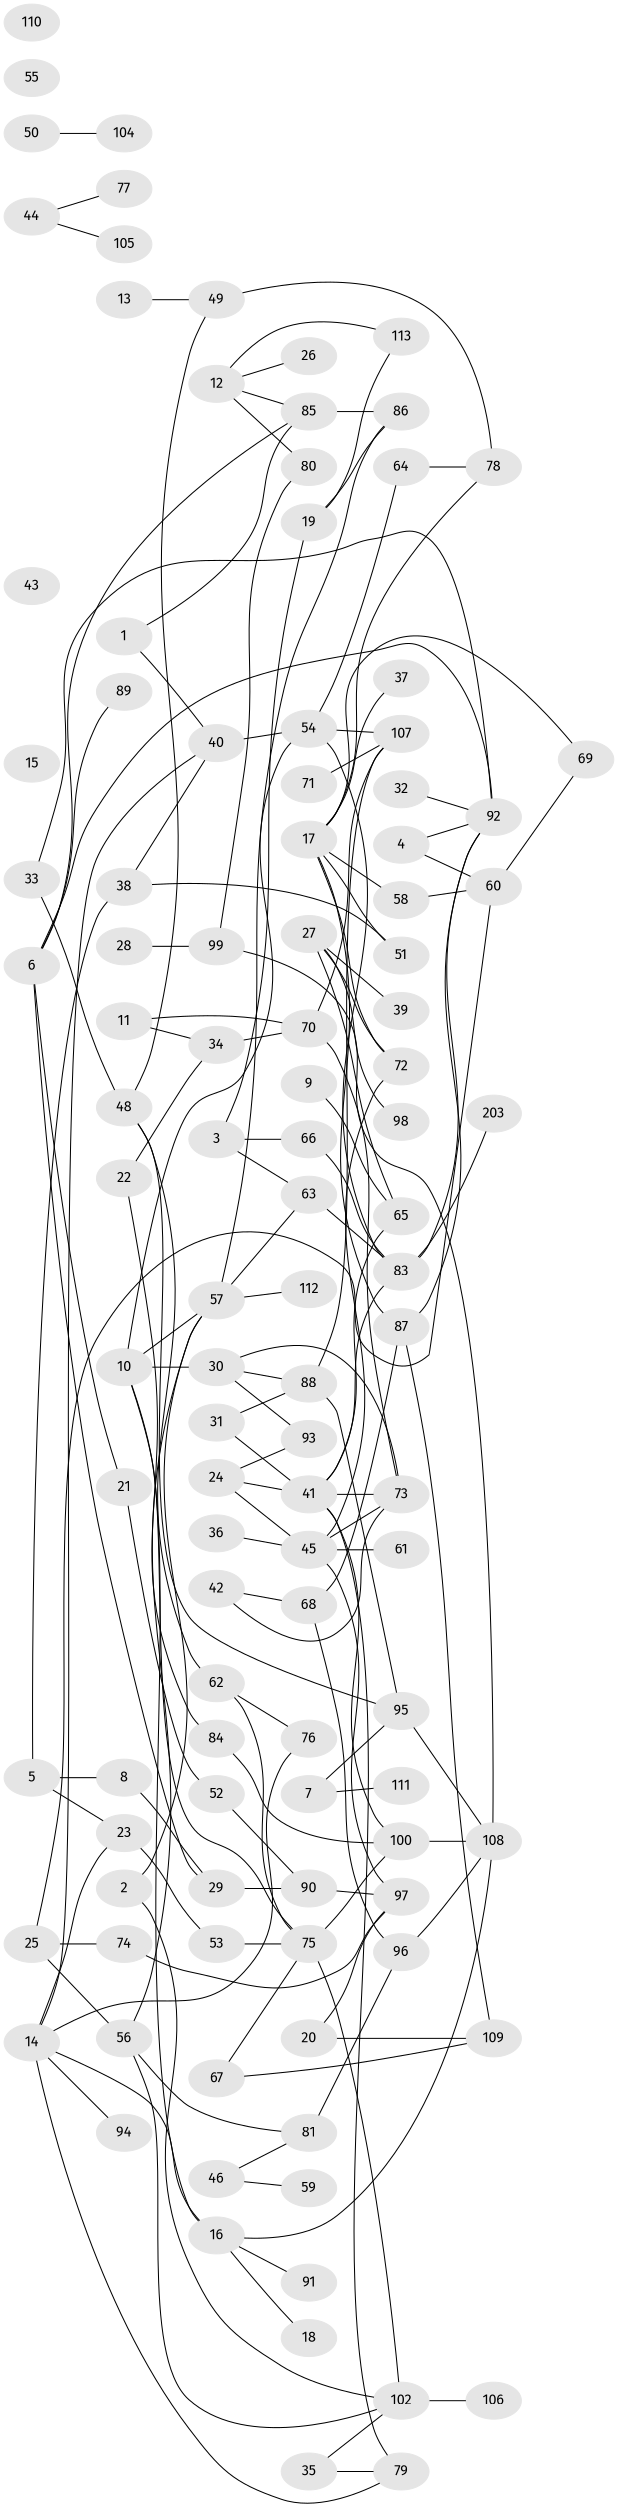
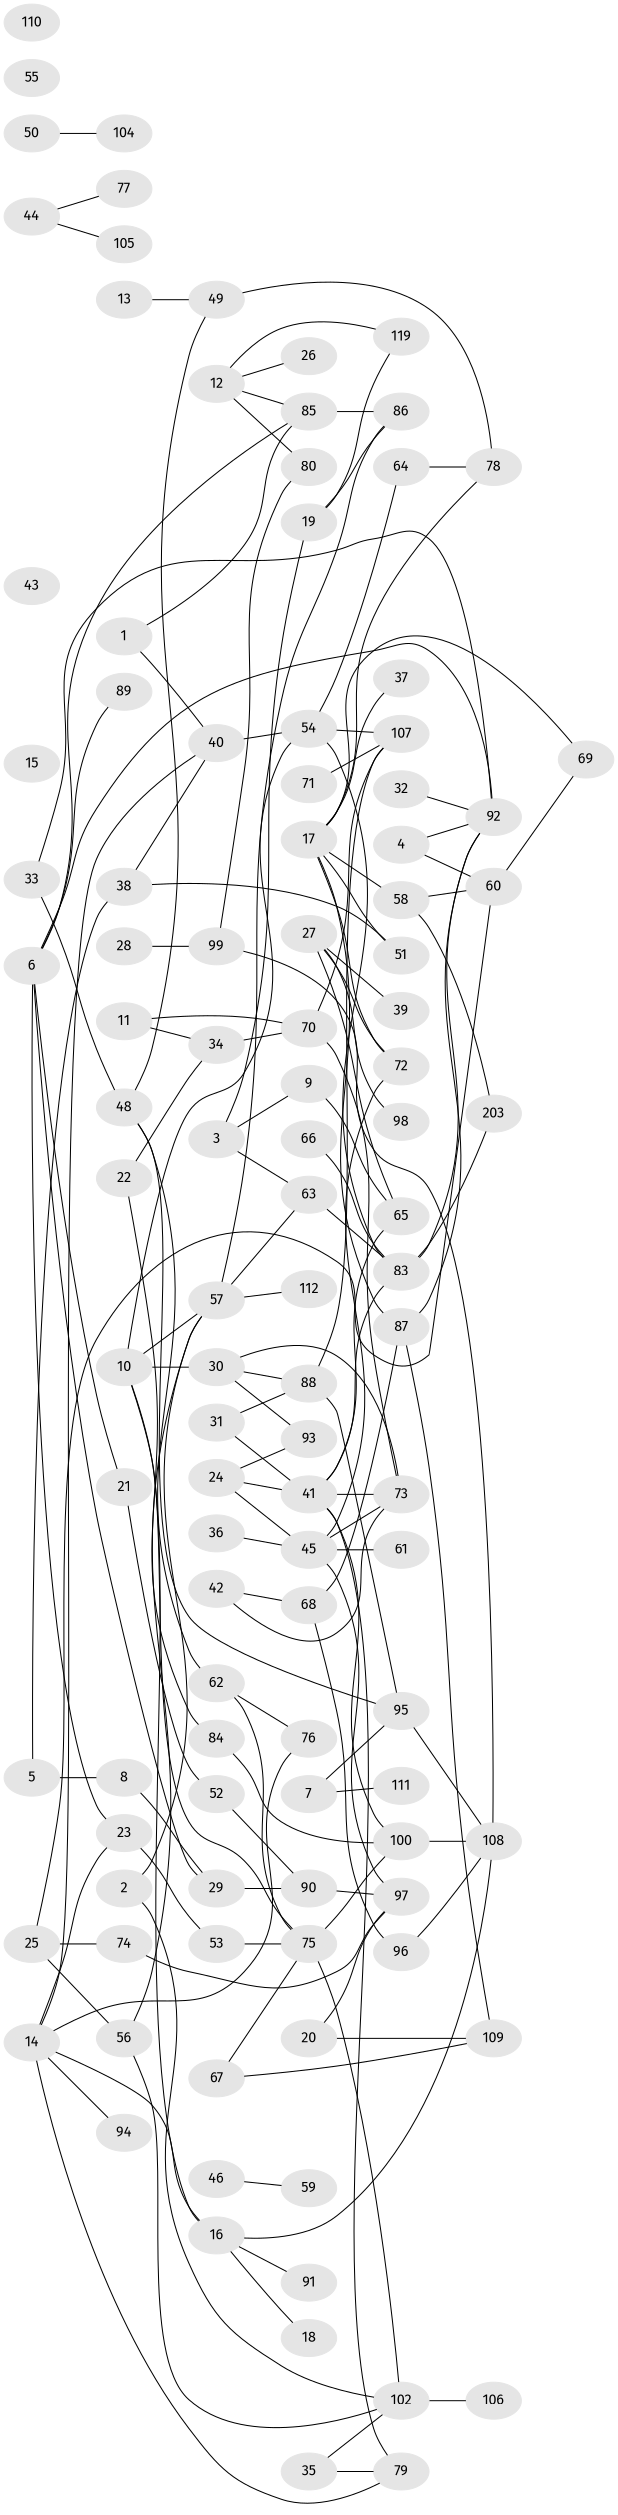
node "113": label "113" -> "119"
edge "58" -- "203": added
edge "3" -- "66": now "3" -- "9"
edge "5" -- "23": now "6" -- "23"
node "81": removed
